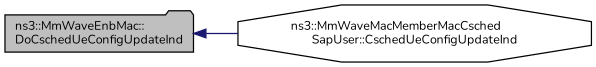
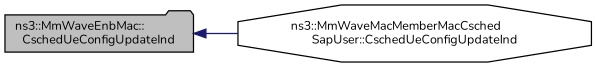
node "ns3::MmWaveEnbMac:: DoCschedUeConfigUpdateInd": label "ns3::MmWaveEnbMac:: DoCschedUeConfigUpdateInd" -> "ns3::MmWaveEnbMac:: CschedUeConfigUpdateInd"
